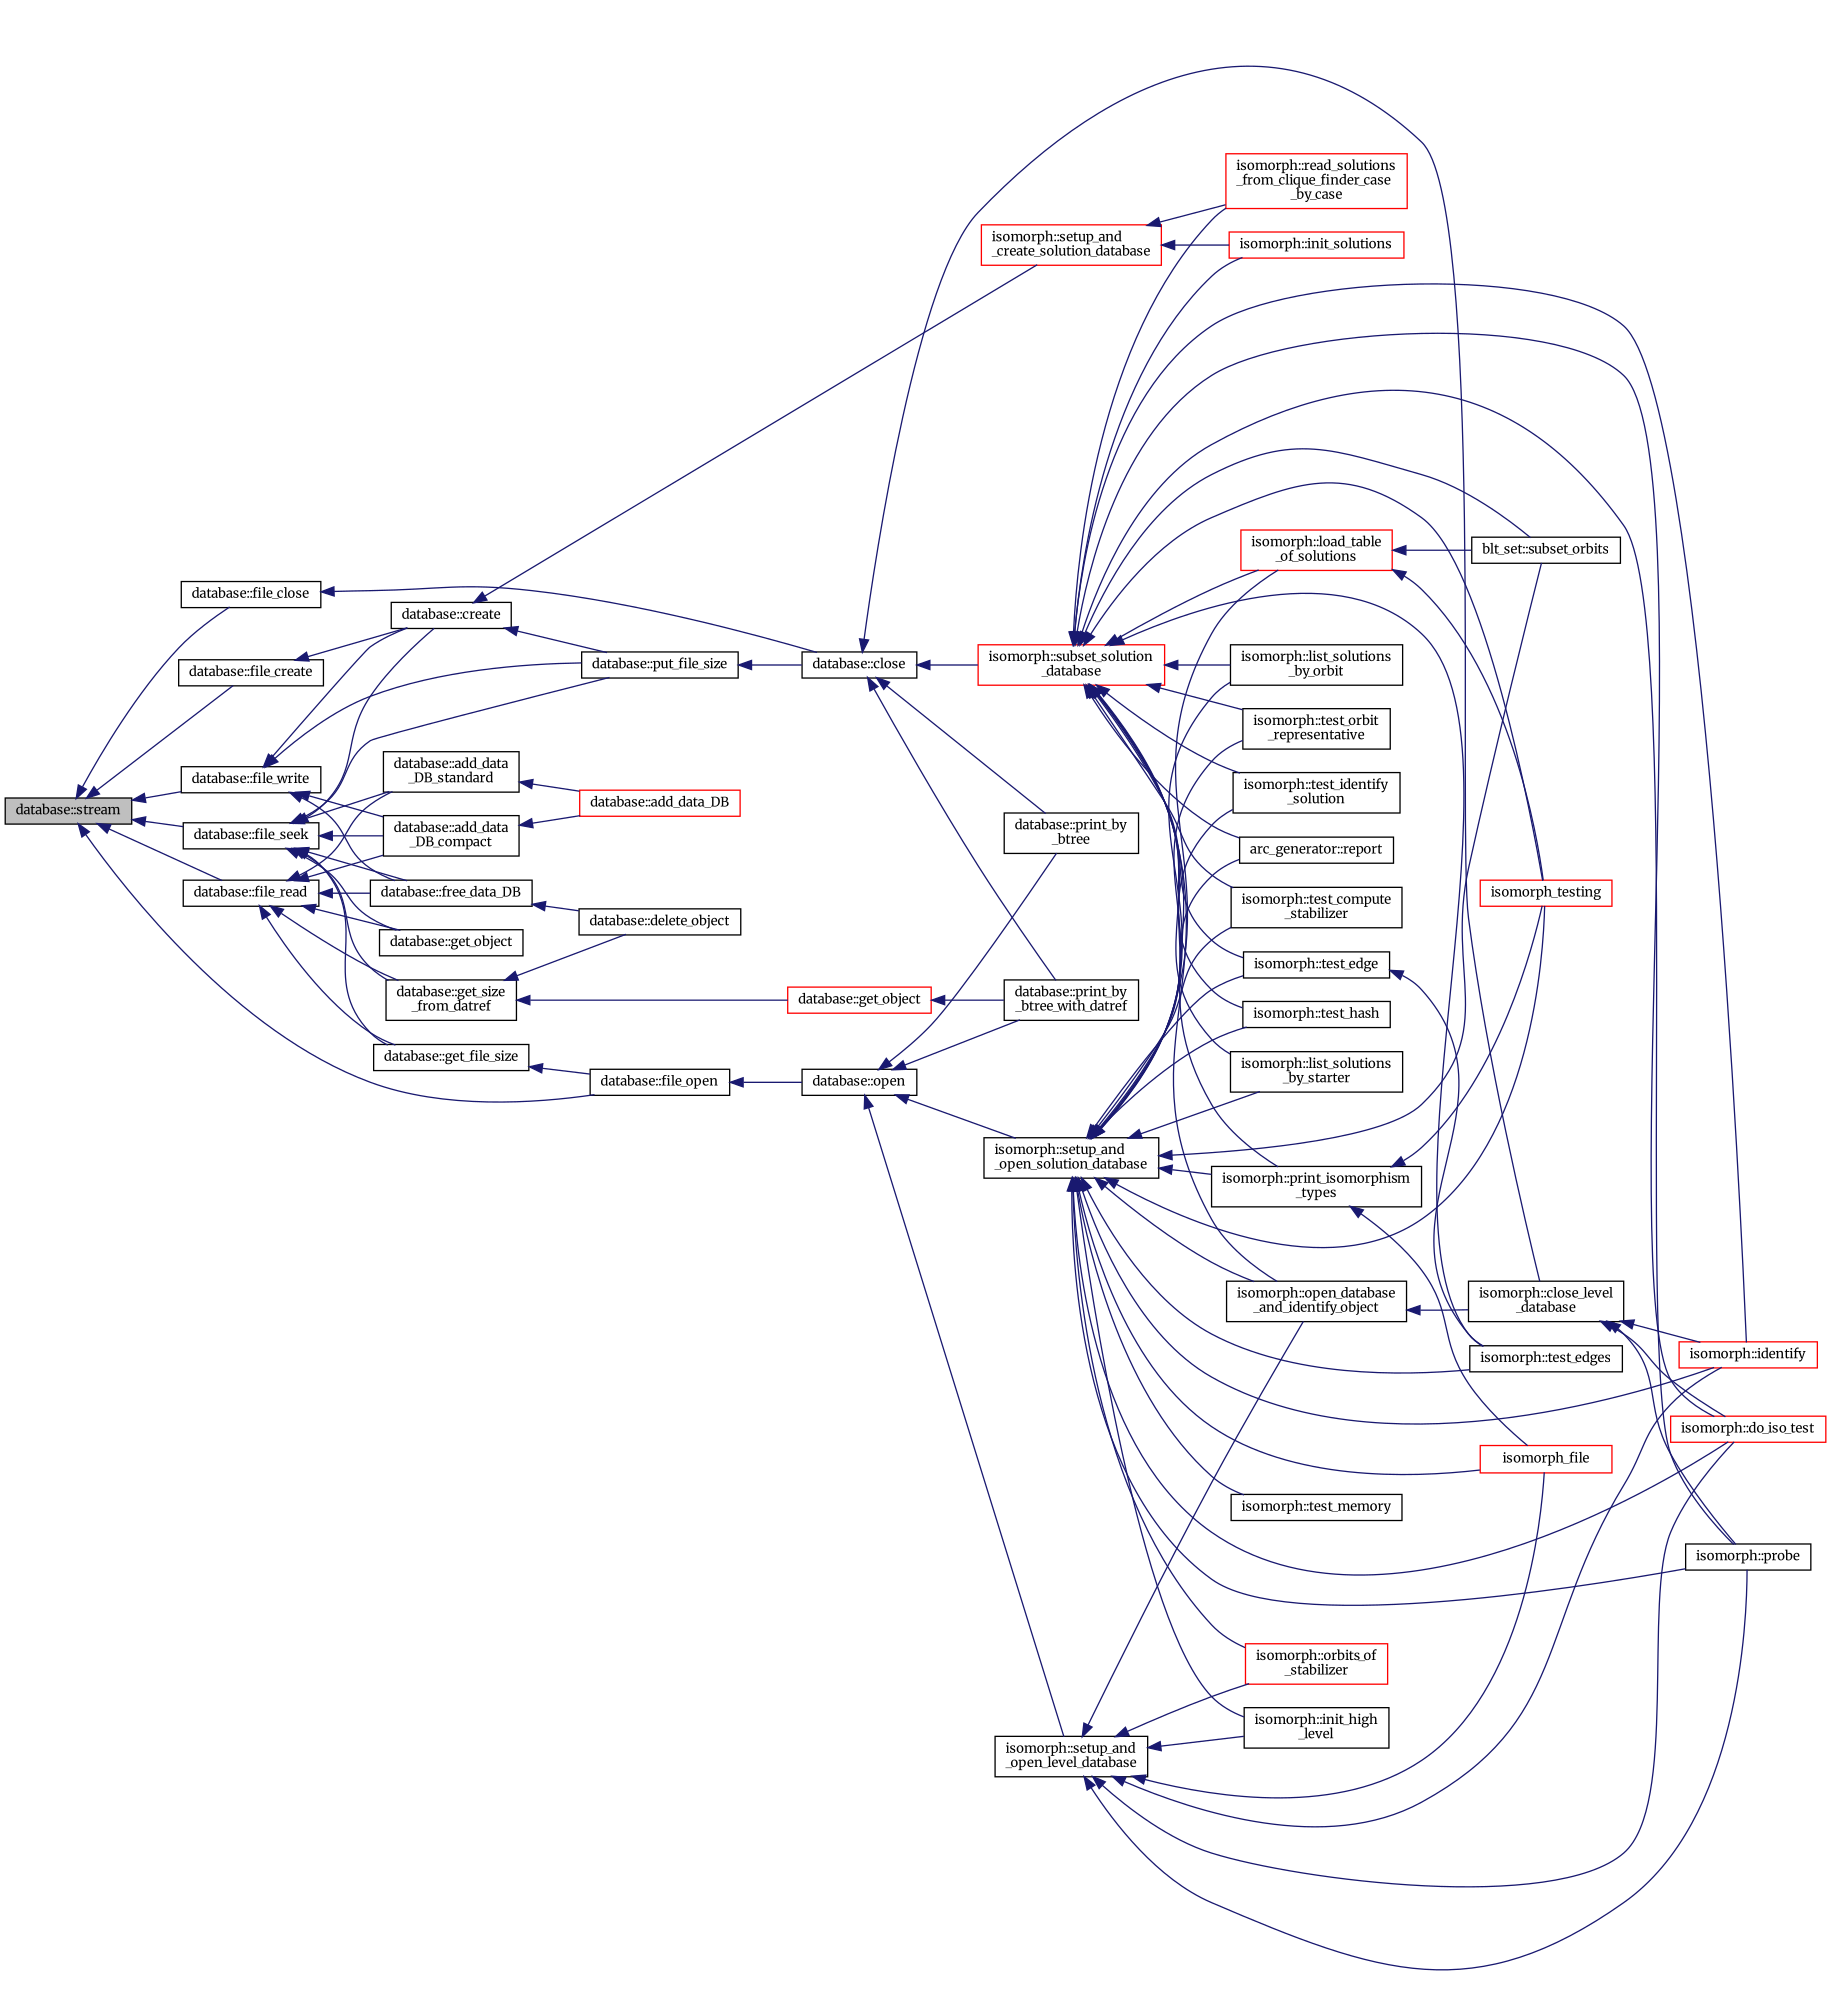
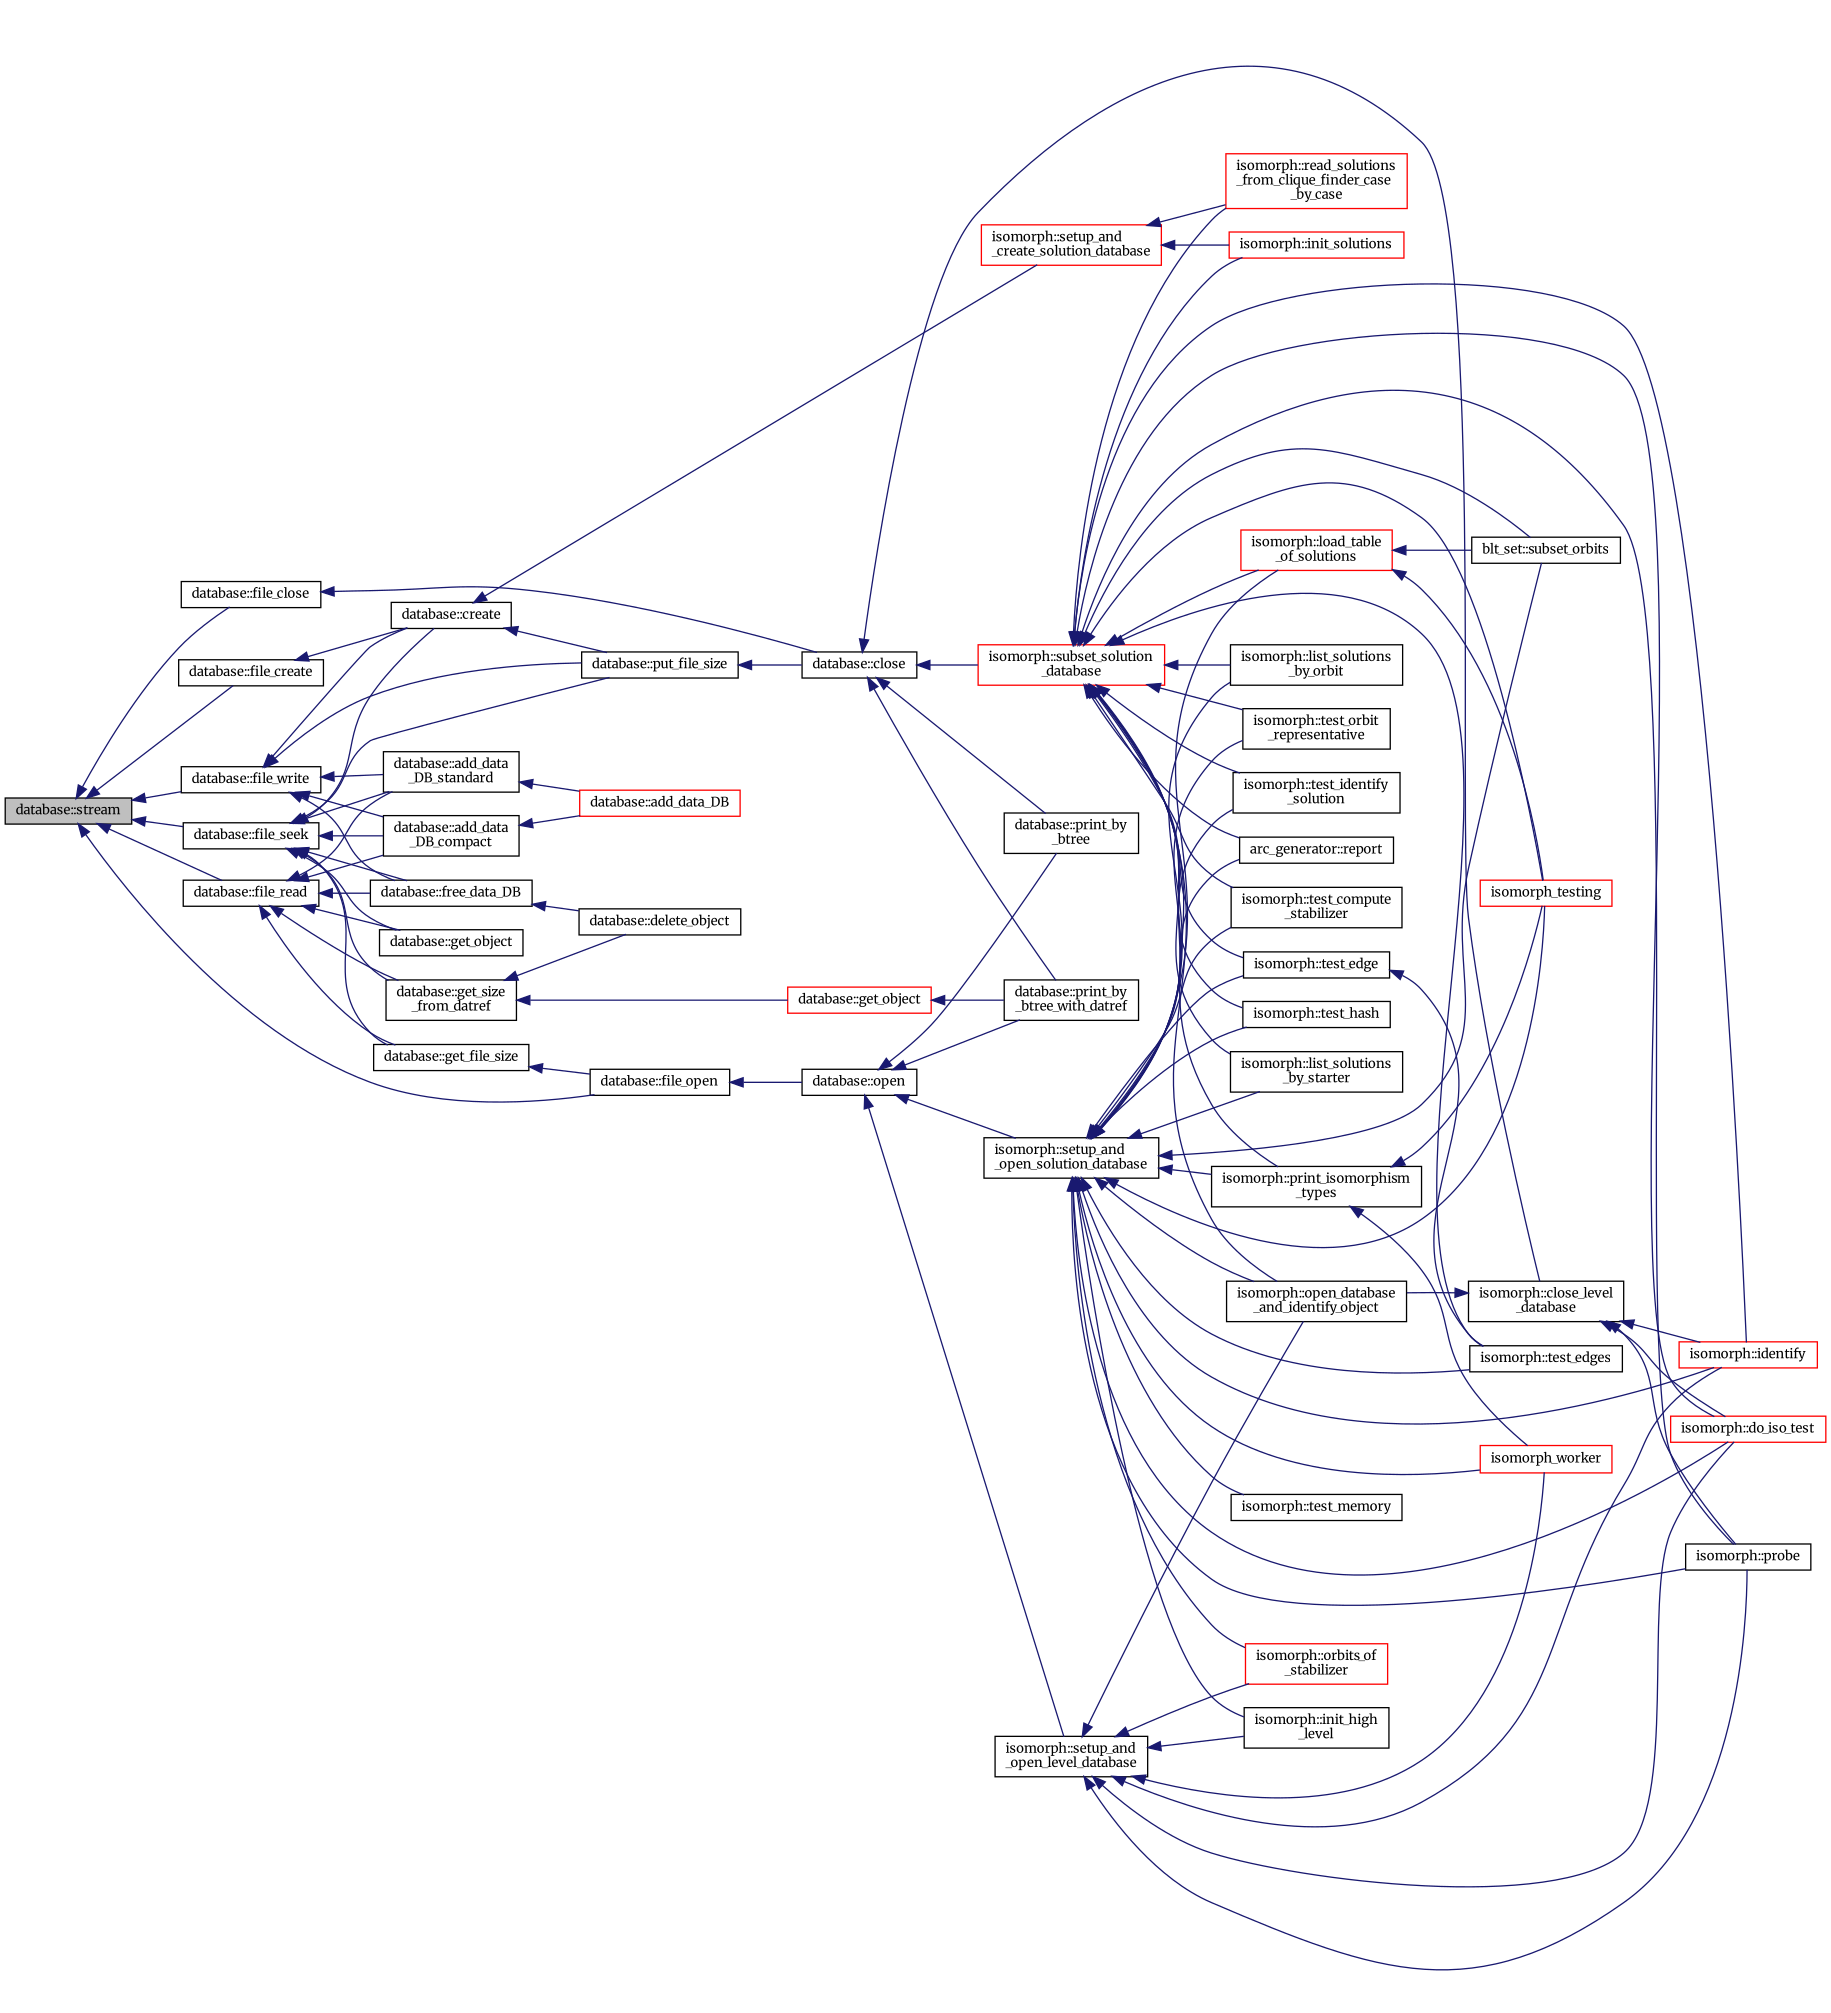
edge "database::add_data _DB_standard" -> "database::file_write": added
edge "isomorph::close_level _database" -> "isomorph::open_database _and_identify_object": reversed
node "isomorph_file": label "isomorph_file" -> "isomorph_worker"
